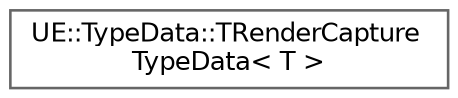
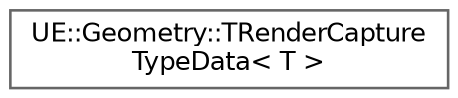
node "UE::TypeData::TRenderCapture TypeData< T >": label "UE::TypeData::TRenderCapture TypeData< T >" -> "UE::Geometry::TRenderCapture TypeData< T >"
